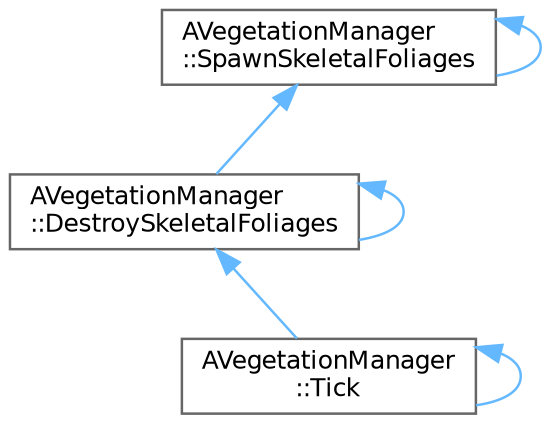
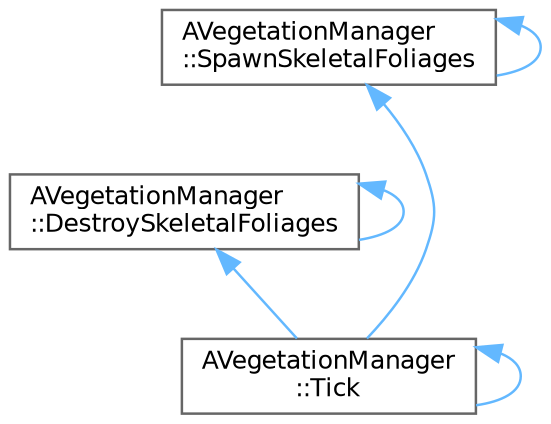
edge "AVegetationManager ::DestroySkeletalFoliages" -> "AVegetationManager ::SpawnSkeletalFoliages": now "AVegetationManager ::Tick" -> "AVegetationManager ::SpawnSkeletalFoliages"
